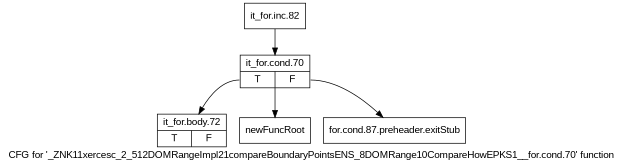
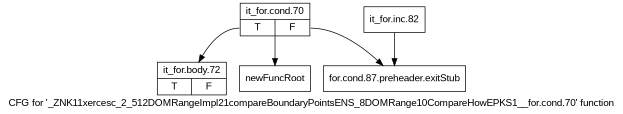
edge "it_for.inc.82" -> "it_for.cond.70": now "it_for.inc.82" -> "for.cond.87.preheader.exitStub"
